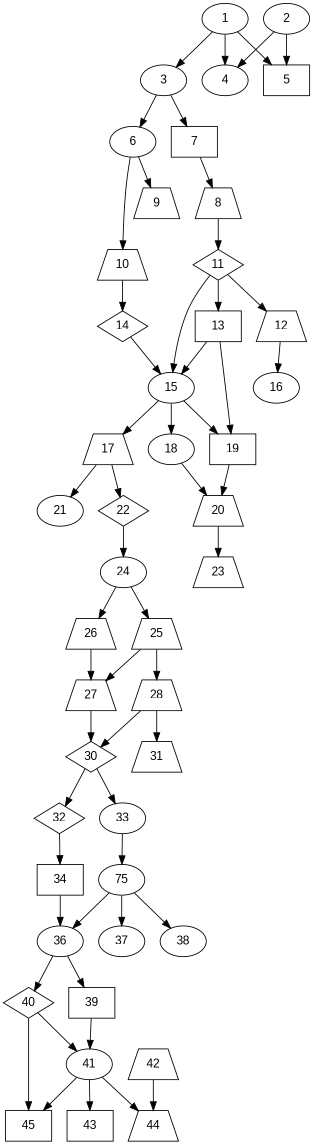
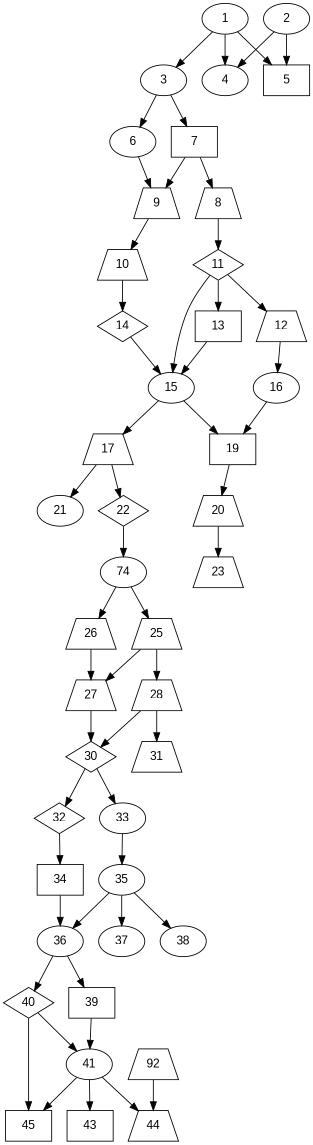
edge "7" -> "9": added
edge "6" -> "10": now "9" -> "10"
edge "13" -> "19": now "16" -> "19"
node "18": removed
node "24": label "24" -> "74"
node "75": label "75" -> "35"
node "42": label "42" -> "92"
